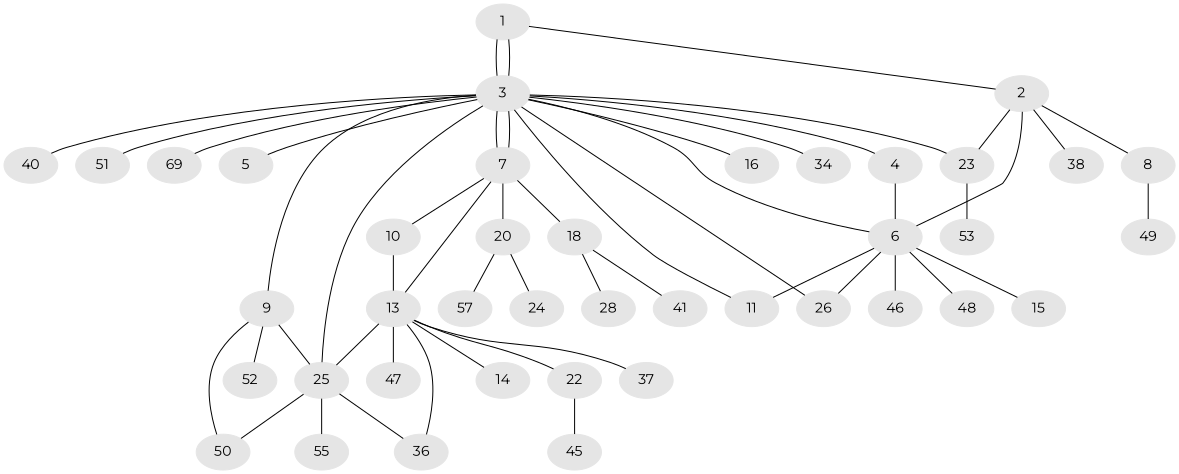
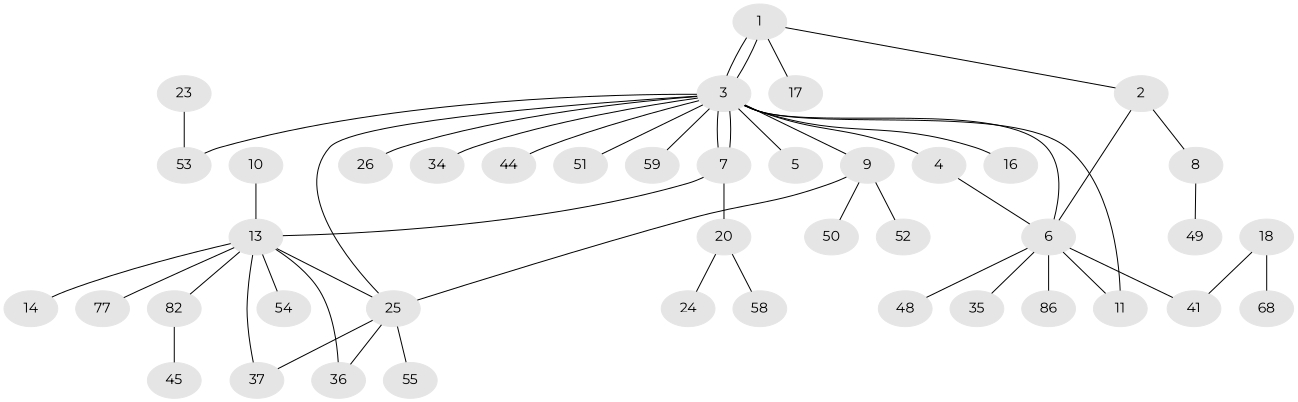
node "17": added
edge "3" -- "23": now "3" -- "53"
edge "2" -- "23": removed
node "40": label "40" -> "44"
node "69": label "69" -> "59"
node "38": removed
edge "7" -- "10": removed
edge "7" -- "18": removed
edge "6" -- "26": now "6" -- "41"
node "54": added
node "57": label "57" -> "58"
node "28": label "28" -> "68"
node "46": label "46" -> "86"
node "15": label "15" -> "35"
node "47": label "47" -> "77"
node "22": label "22" -> "82"
edge "25" -- "50": now "25" -- "37"
